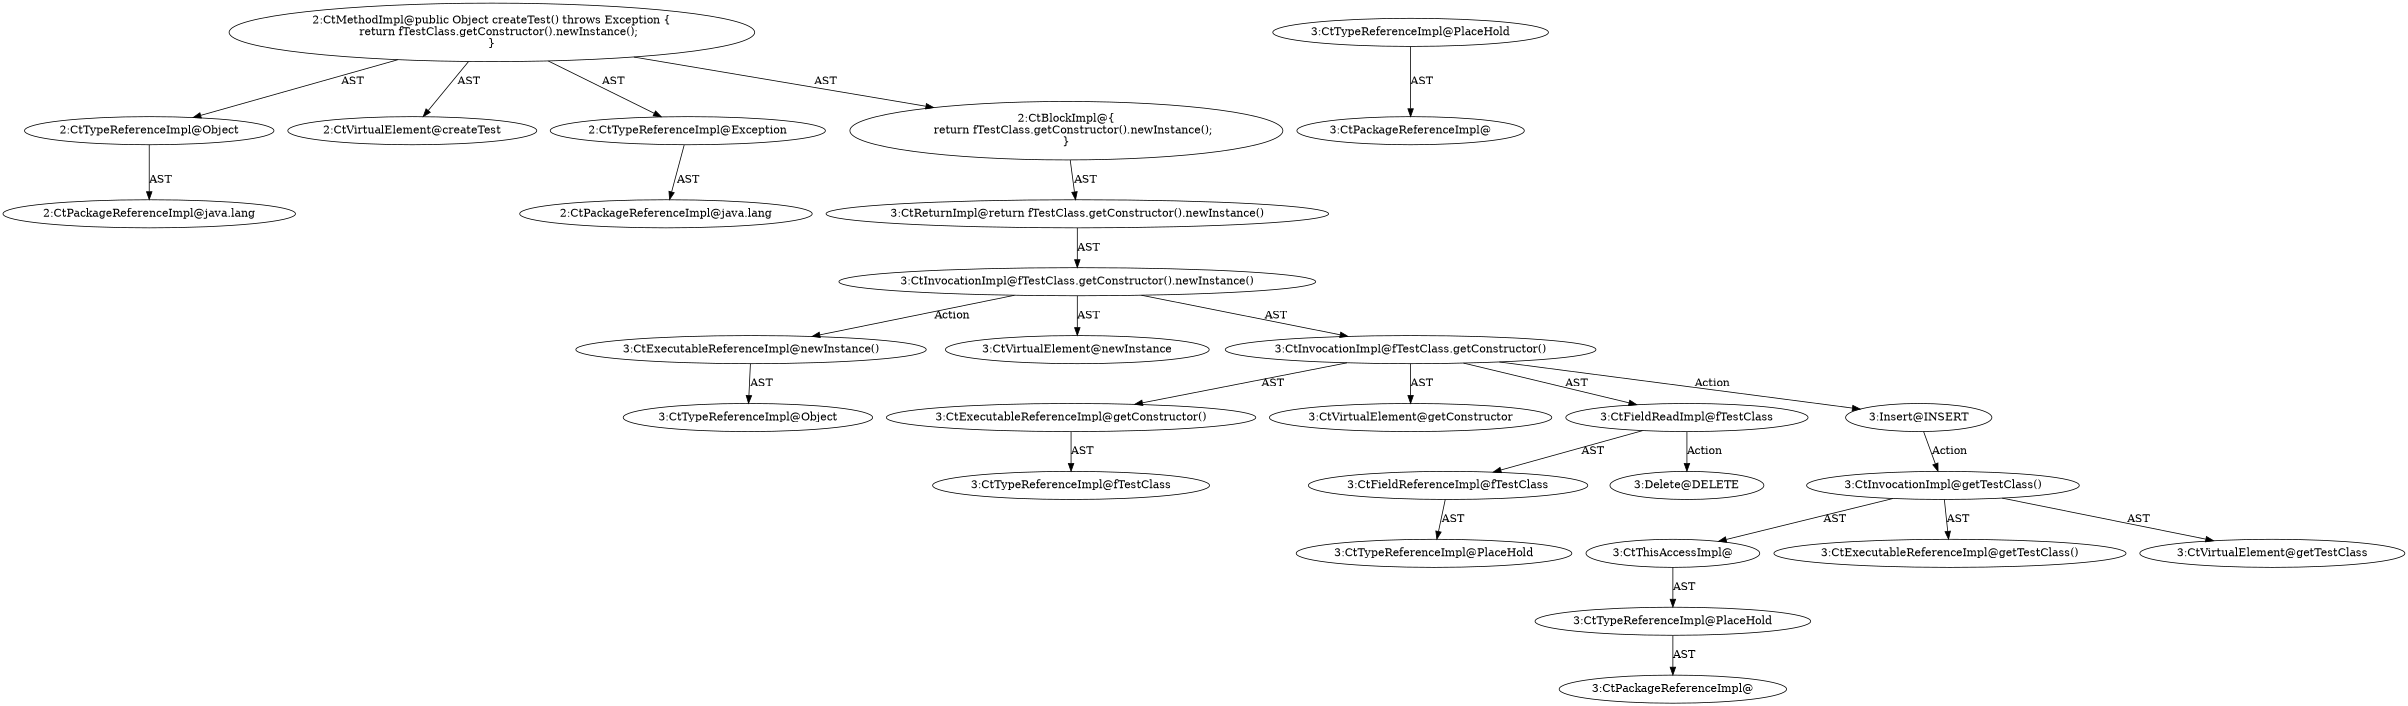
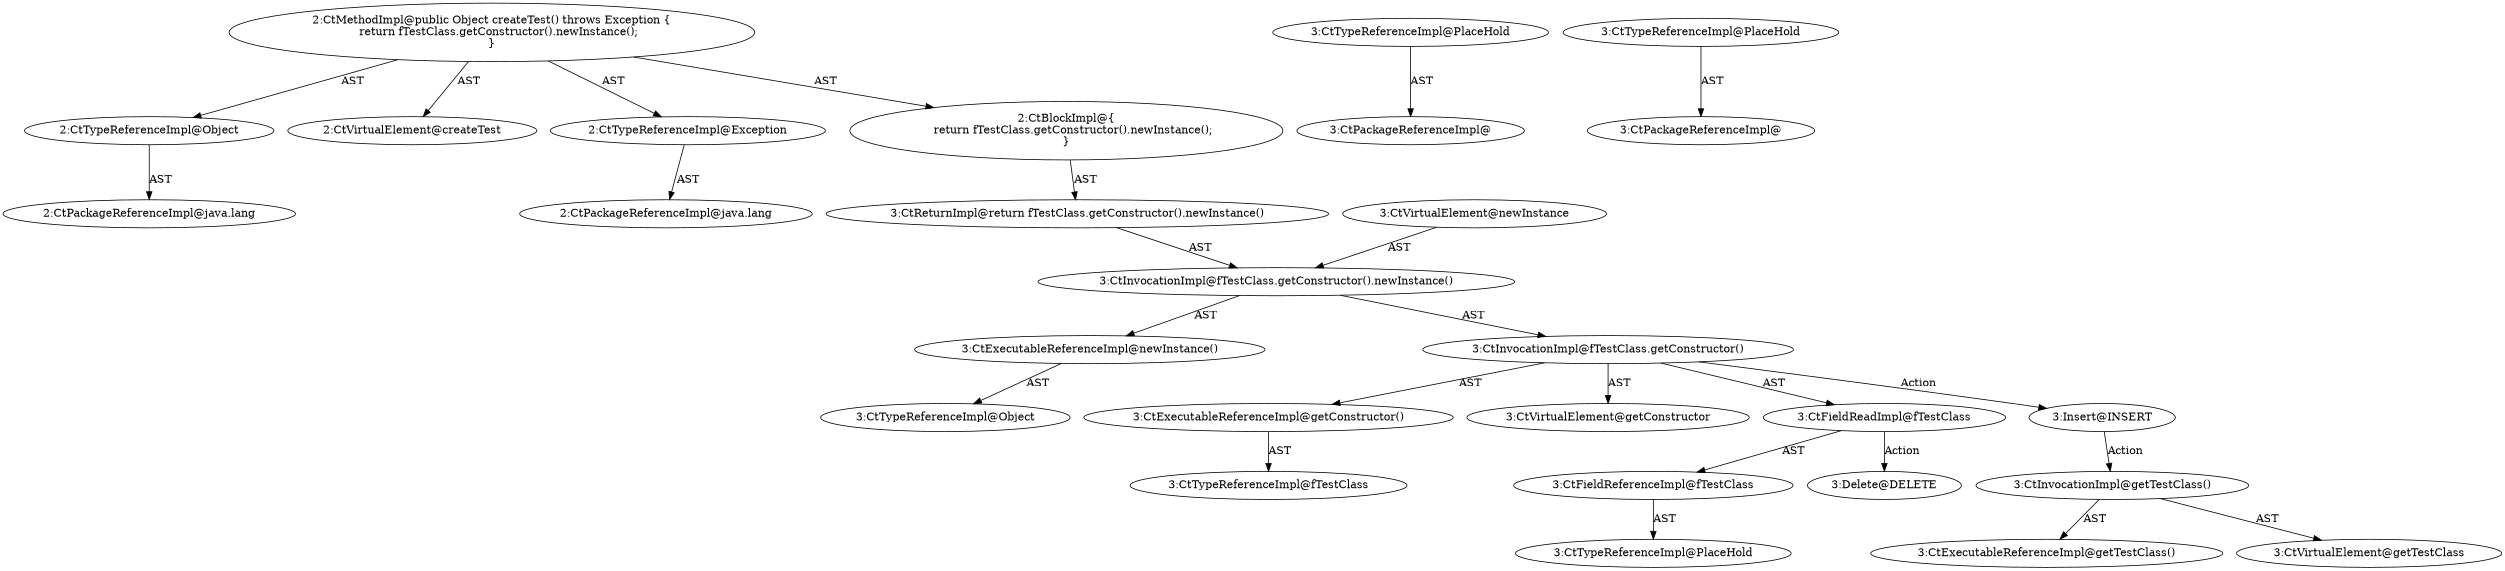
edge "3:CtInvocationImpl@fTestClass.getConstructor().newInstance()" -> "3:CtVirtualElement@newInstance": reversed
edge "3:CtInvocationImpl@fTestClass.getConstructor().newInstance()" -> "3:CtExecutableReferenceImpl@newInstance()": label "Action" -> "AST"
node "3:CtThisAccessImpl@": removed
